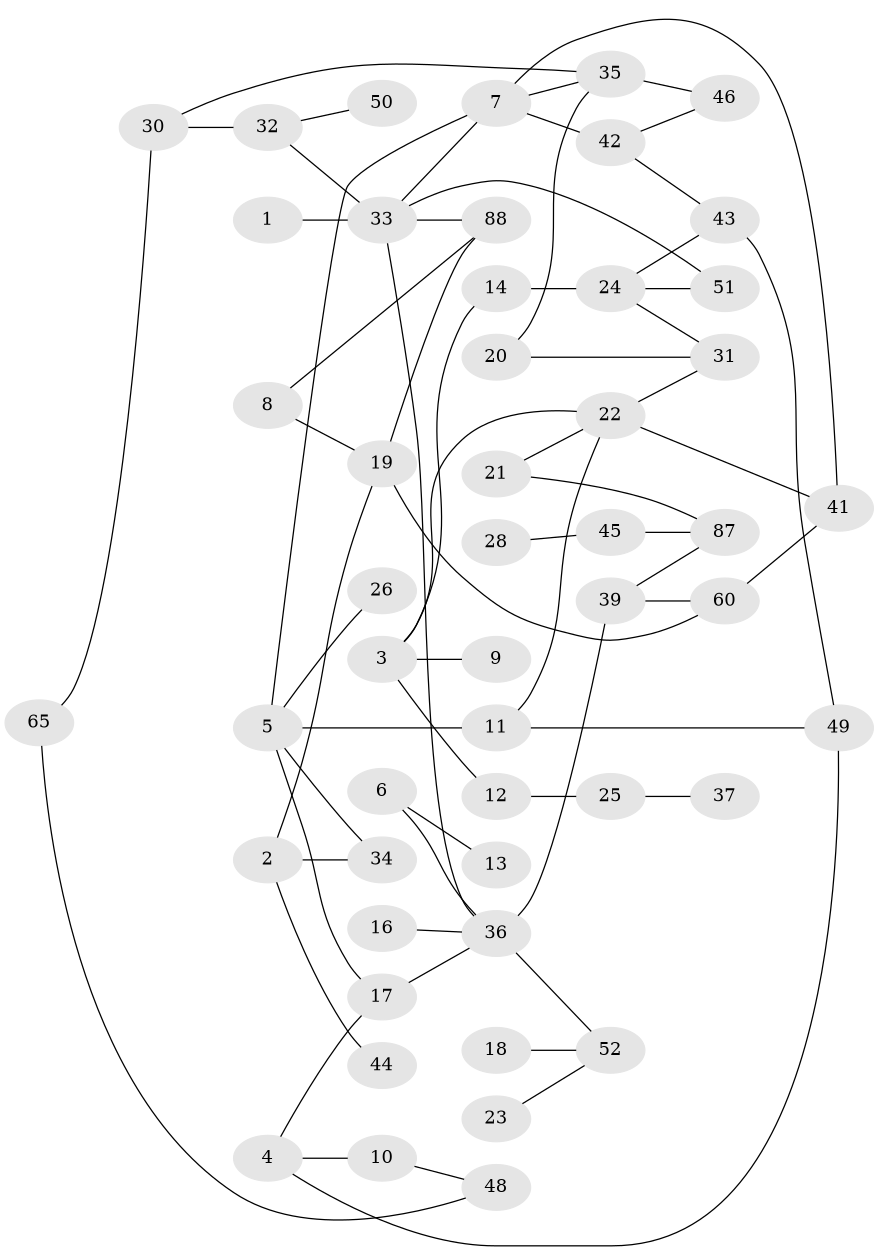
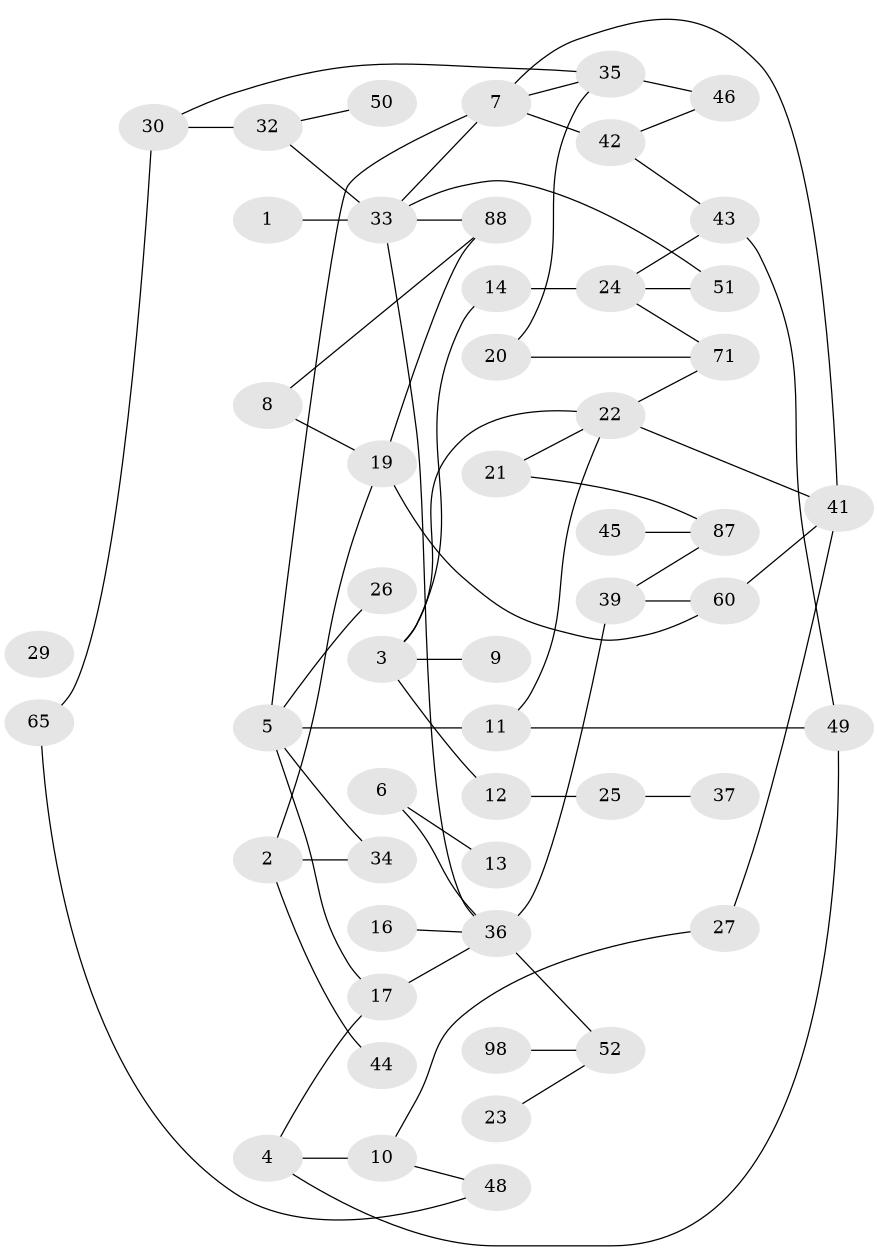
node "31": label "31" -> "71"
node "28": removed
node "29": added
node "27": added
node "18": label "18" -> "98"
